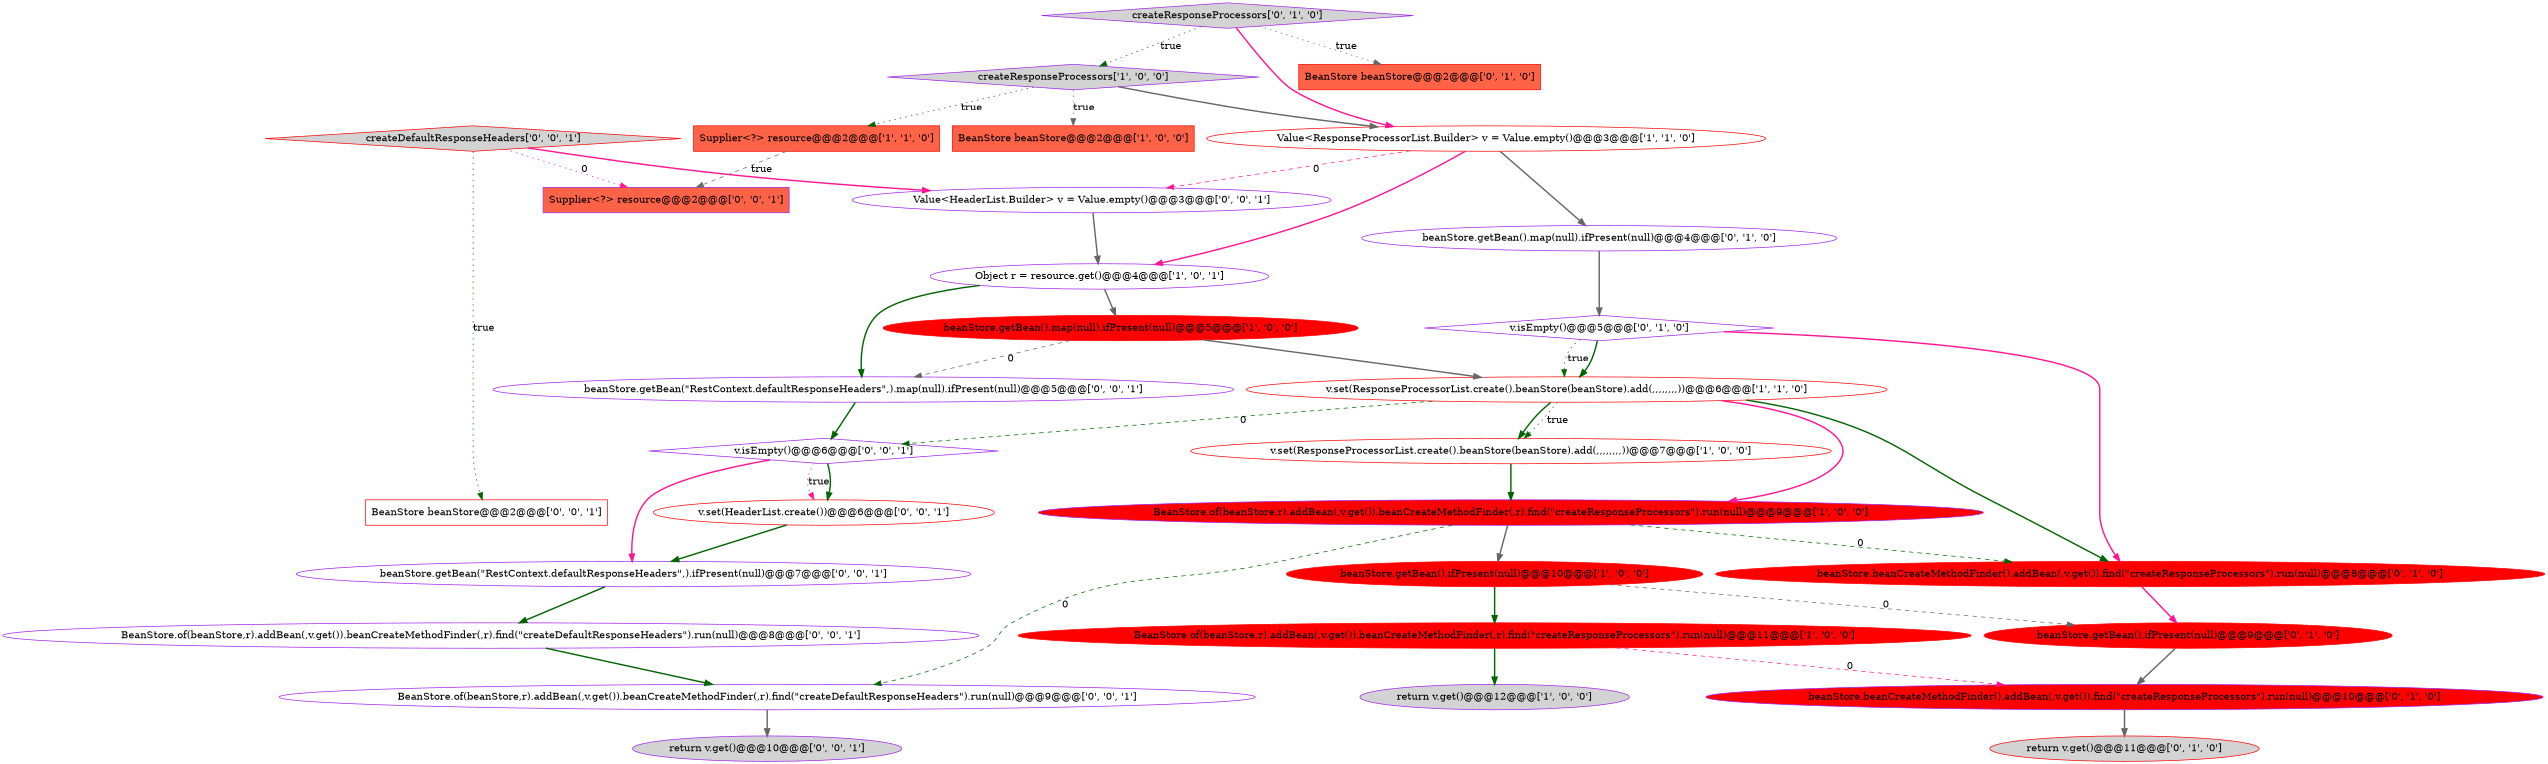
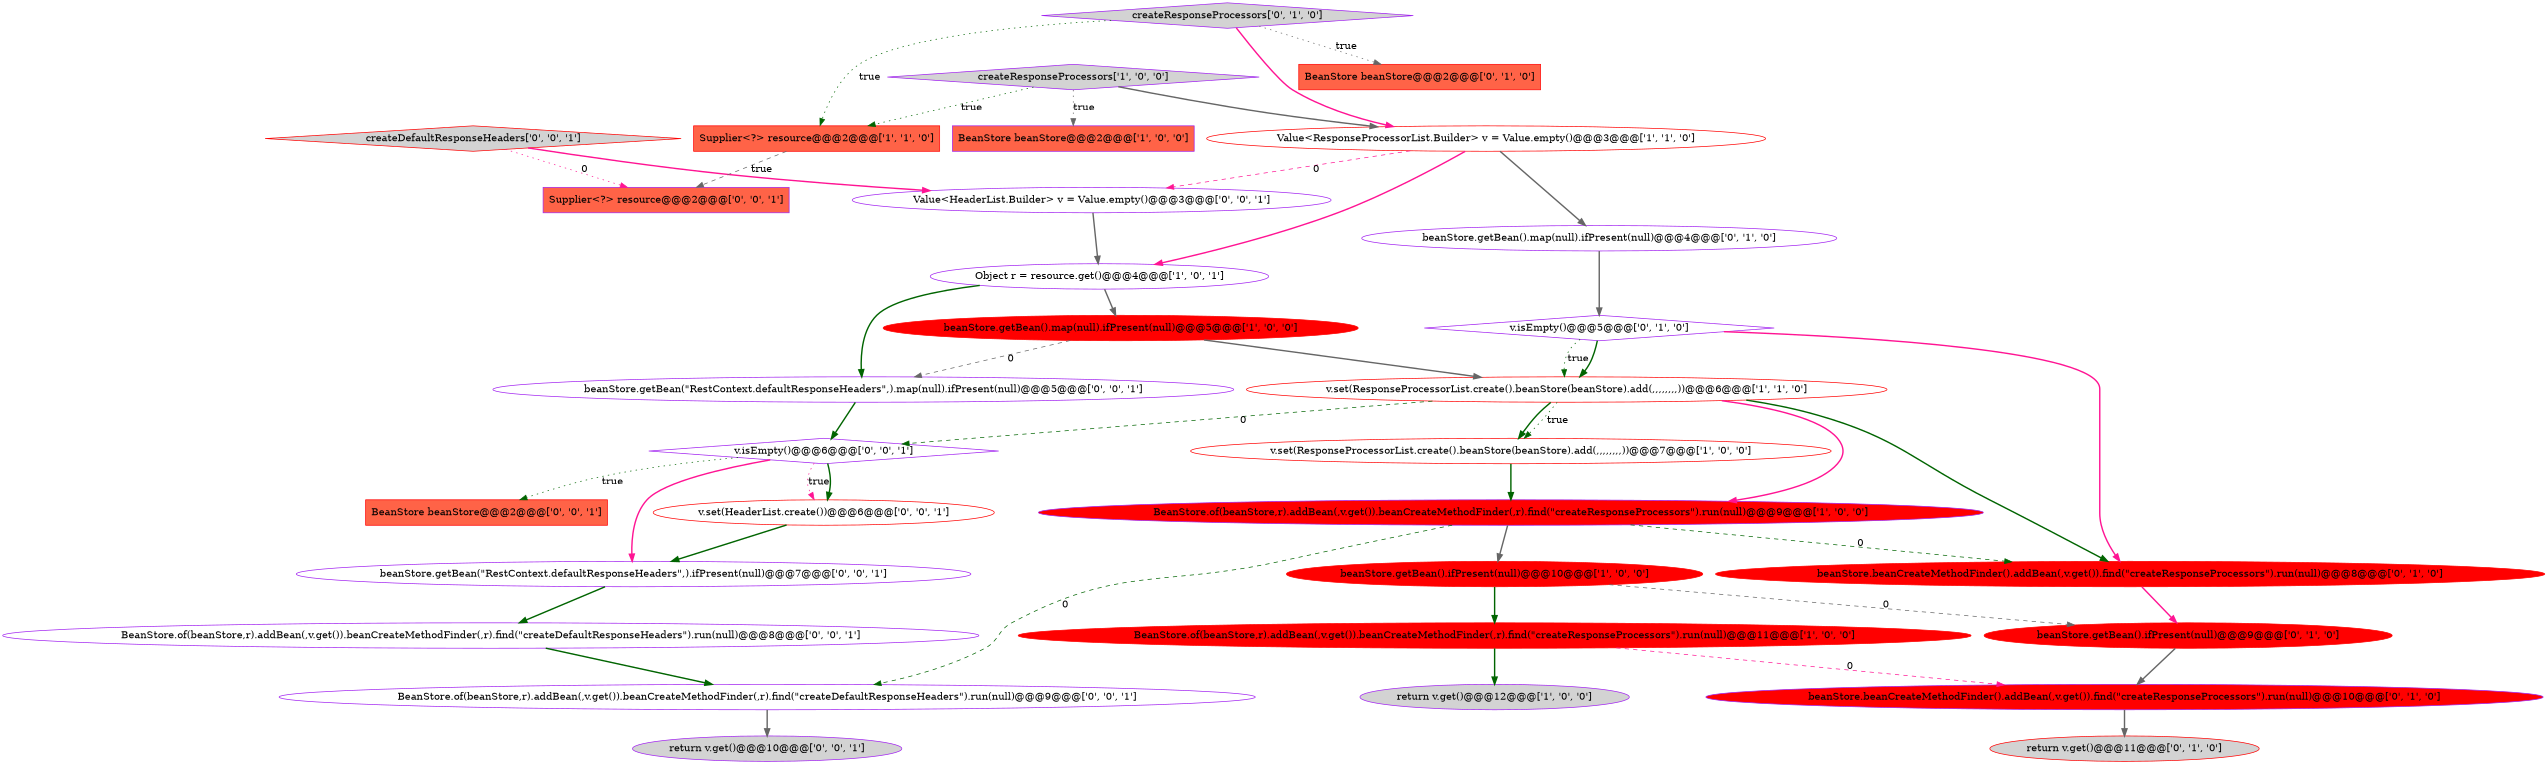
edge "createResponseProcessors['0', '1', '0']" -> "createResponseProcessors['1', '0', '0']": now "createResponseProcessors['0', '1', '0']" -> "Supplier<?> resource@@@2@@@['1', '1', '0']"
node "BeanStore beanStore@@@2@@@['1', '0', '0']": color red -> purple
edge "createDefaultResponseHeaders['0', '0', '1']" -> "BeanStore beanStore@@@2@@@['0', '0', '1']": now "v.isEmpty()@@@6@@@['0', '0', '1']" -> "BeanStore beanStore@@@2@@@['0', '0', '1']"
node "BeanStore beanStore@@@2@@@['0', '0', '1']": fillcolor white -> tomato
